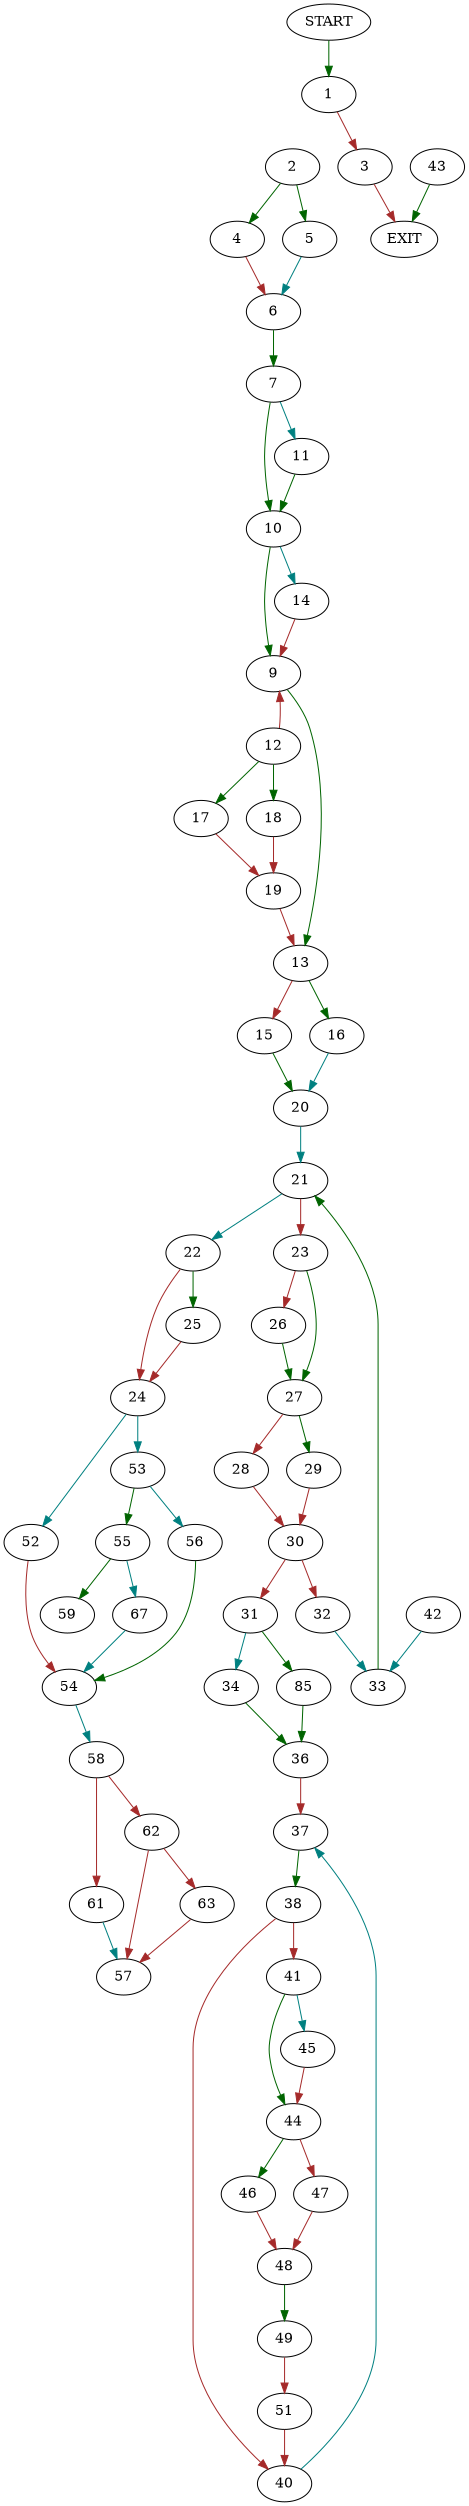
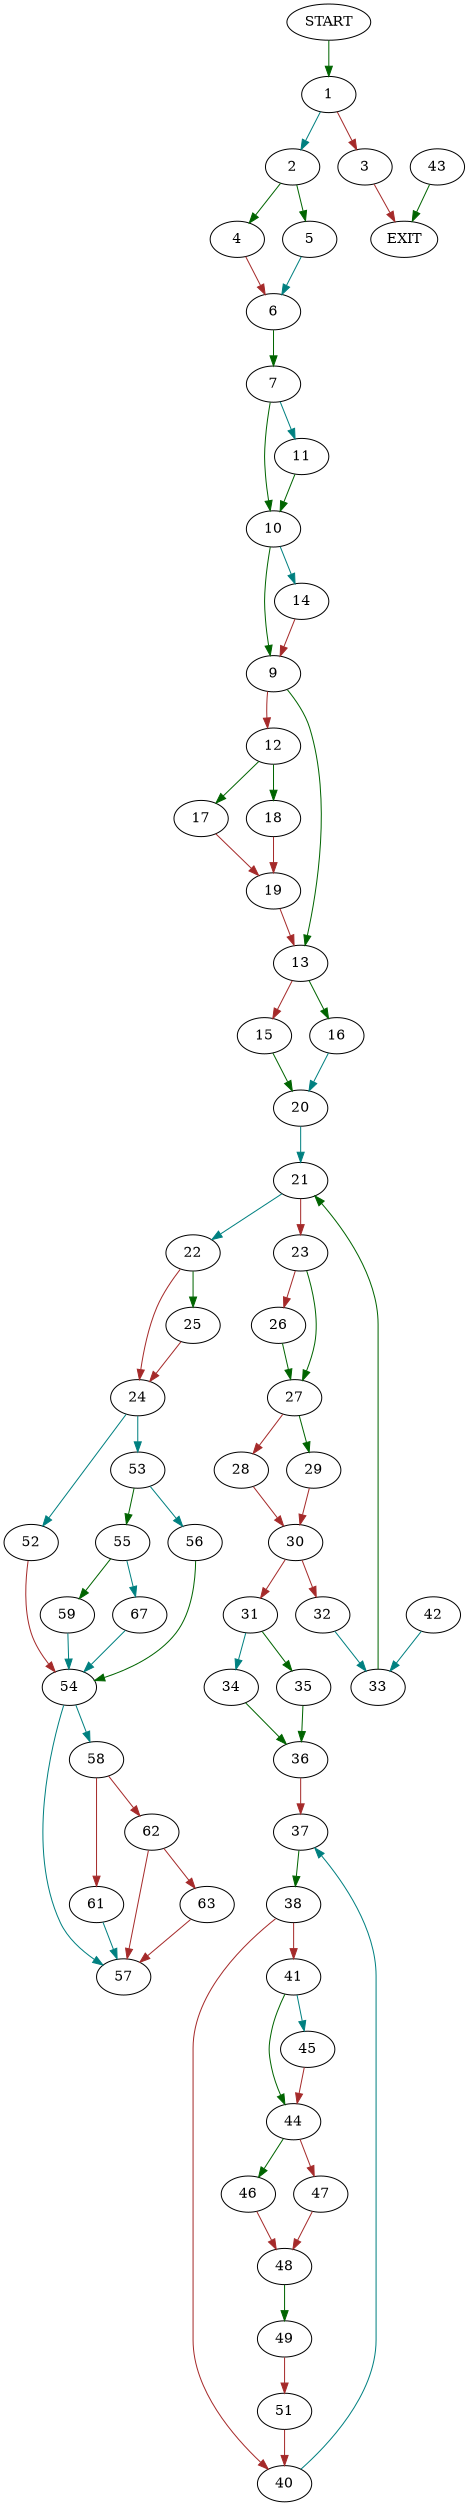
edge "1" -> "2": added
edge "12" -> "9": reversed
edge "59" -> "54": added
node "85": label "85" -> "35"
edge "54" -> "57": added
